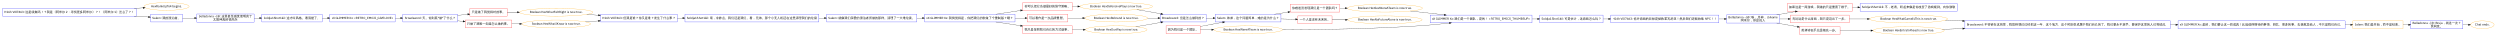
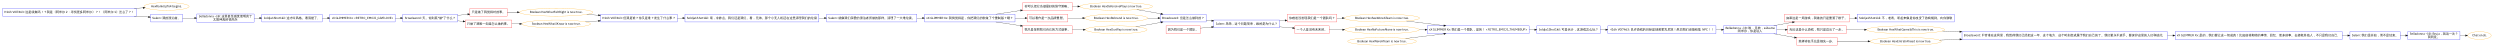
node "Salem: 我们是开始，而不是结束。": color orange -> blue
edge "因为我们是一个团队。" -> "Boolean HexWereATeam is now true.": removed
edge "Boolean HexNoFutureAlone is now true." -> "xX GLIMMER Xx: 我们是一个团队，是的！ <RETRO_EMOJI_THUMBSUP>": added
